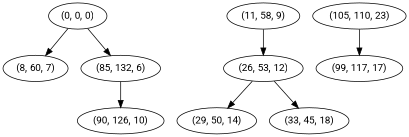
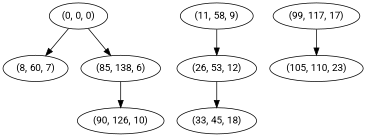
edge "(105, 110, 23)" -> "(99, 117, 17)": reversed
node "(85, 132, 6)": label "(85, 132, 6)" -> "(85, 138, 6)"
node "(29, 50, 14)": removed
